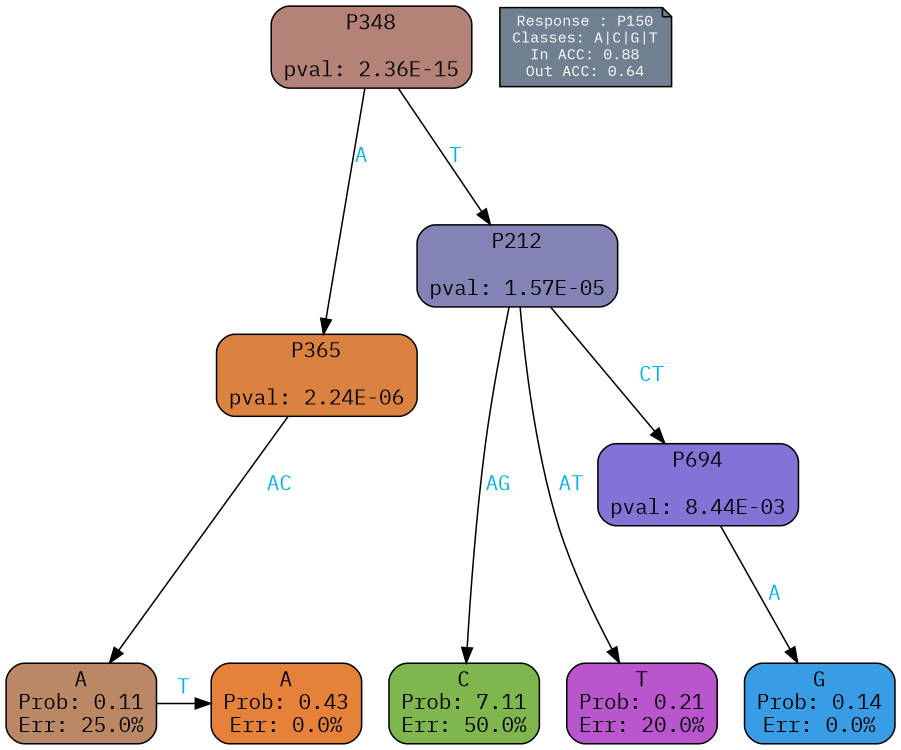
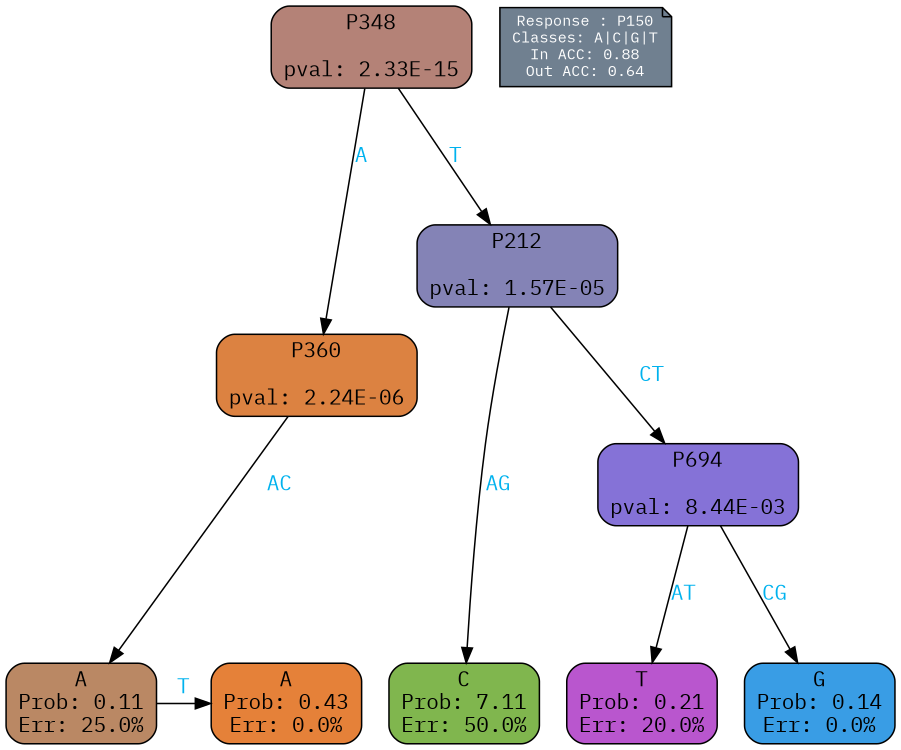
node "P348 pval: 2.36E-15": label "P348 pval: 2.36E-15" -> "P348 pval: 2.33E-15"
node "P365 pval: 2.24E-06": label "P365 pval: 2.24E-06" -> "P360 pval: 2.24E-06"
edge "P212 pval: 1.57E-05" -> "T Prob: 0.21 Err: 20.0%": now "P694 pval: 8.44E-03" -> "T Prob: 0.21 Err: 20.0%"
edge "P694 pval: 8.44E-03" -> "G Prob: 0.14 Err: 0.0%": label "A" -> "CG"
